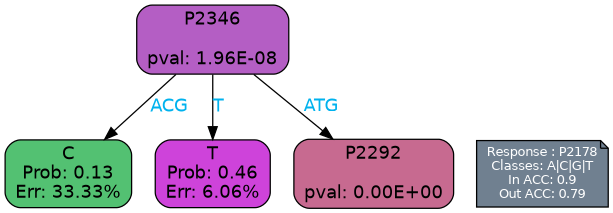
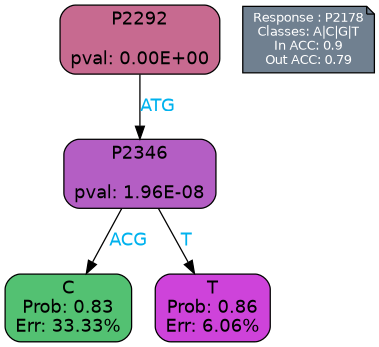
edge "P2346 pval: 1.96E-08" -> "P2292 pval: 0.00E+00": reversed
node "C Prob: 0.13 Err: 33.33%": label "C Prob: 0.13 Err: 33.33%" -> "C Prob: 0.83 Err: 33.33%"
node "T Prob: 0.46 Err: 6.06%": label "T Prob: 0.46 Err: 6.06%" -> "T Prob: 0.86 Err: 6.06%"
